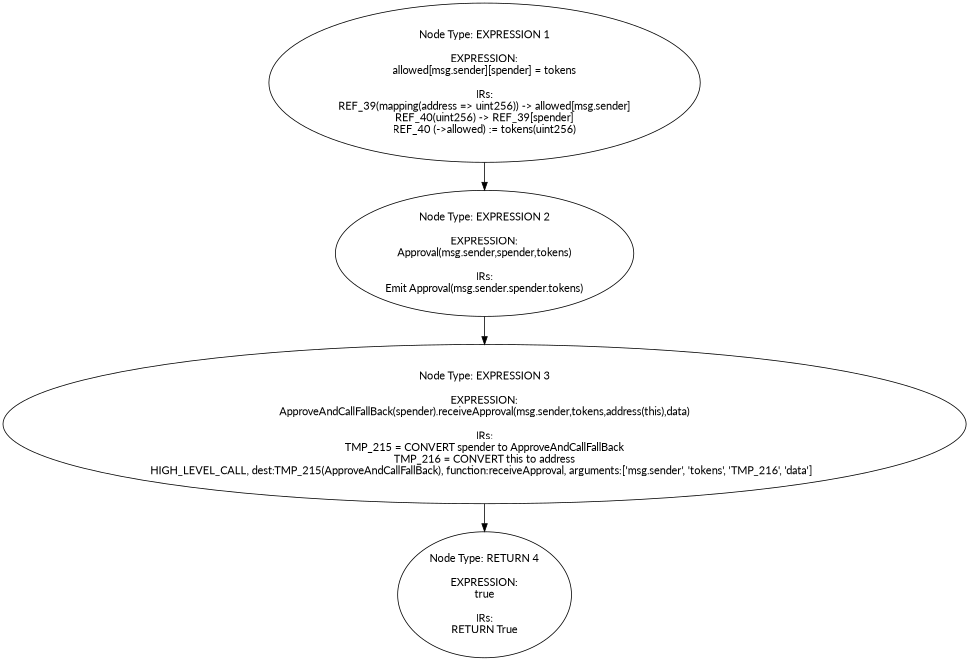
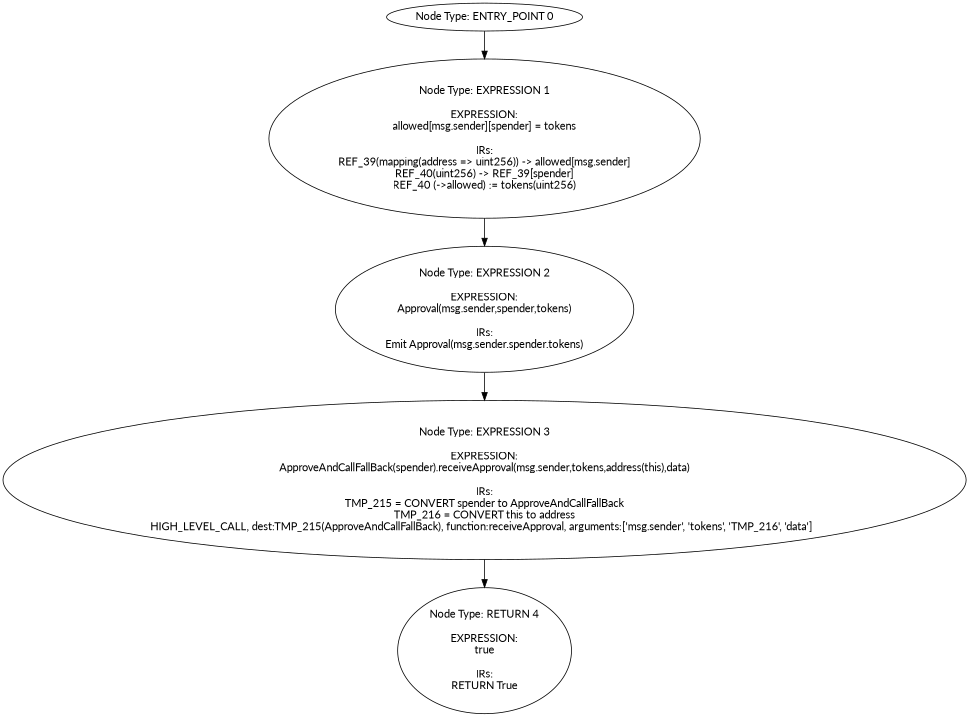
node "Node Type: ENTRY_POINT 0": added
